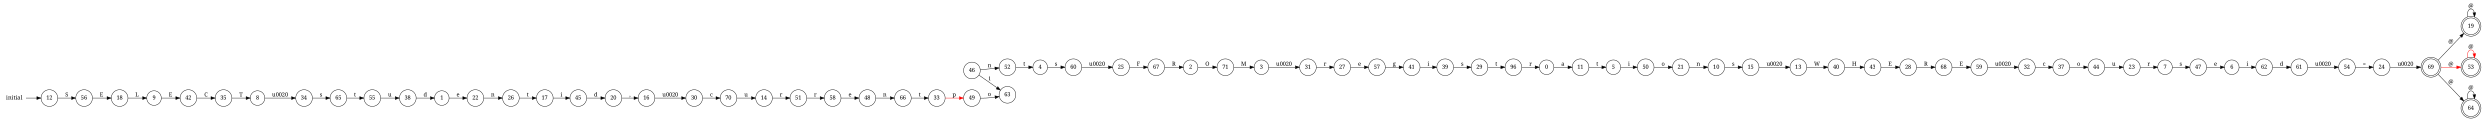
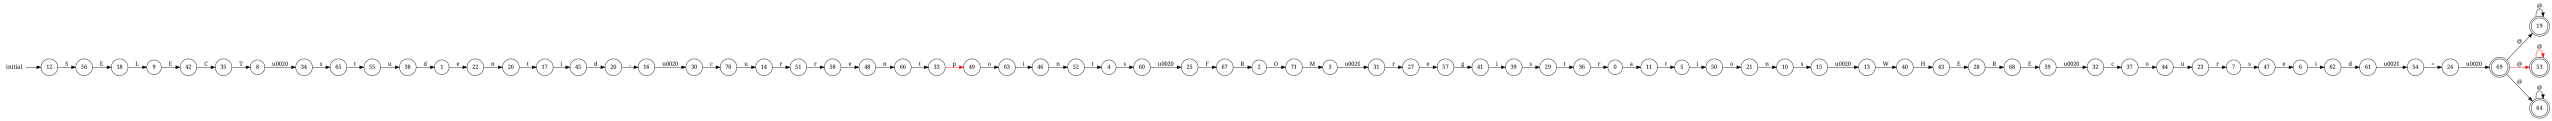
node "96": label "96" -> "36"
edge "46" -> "63": reversed
